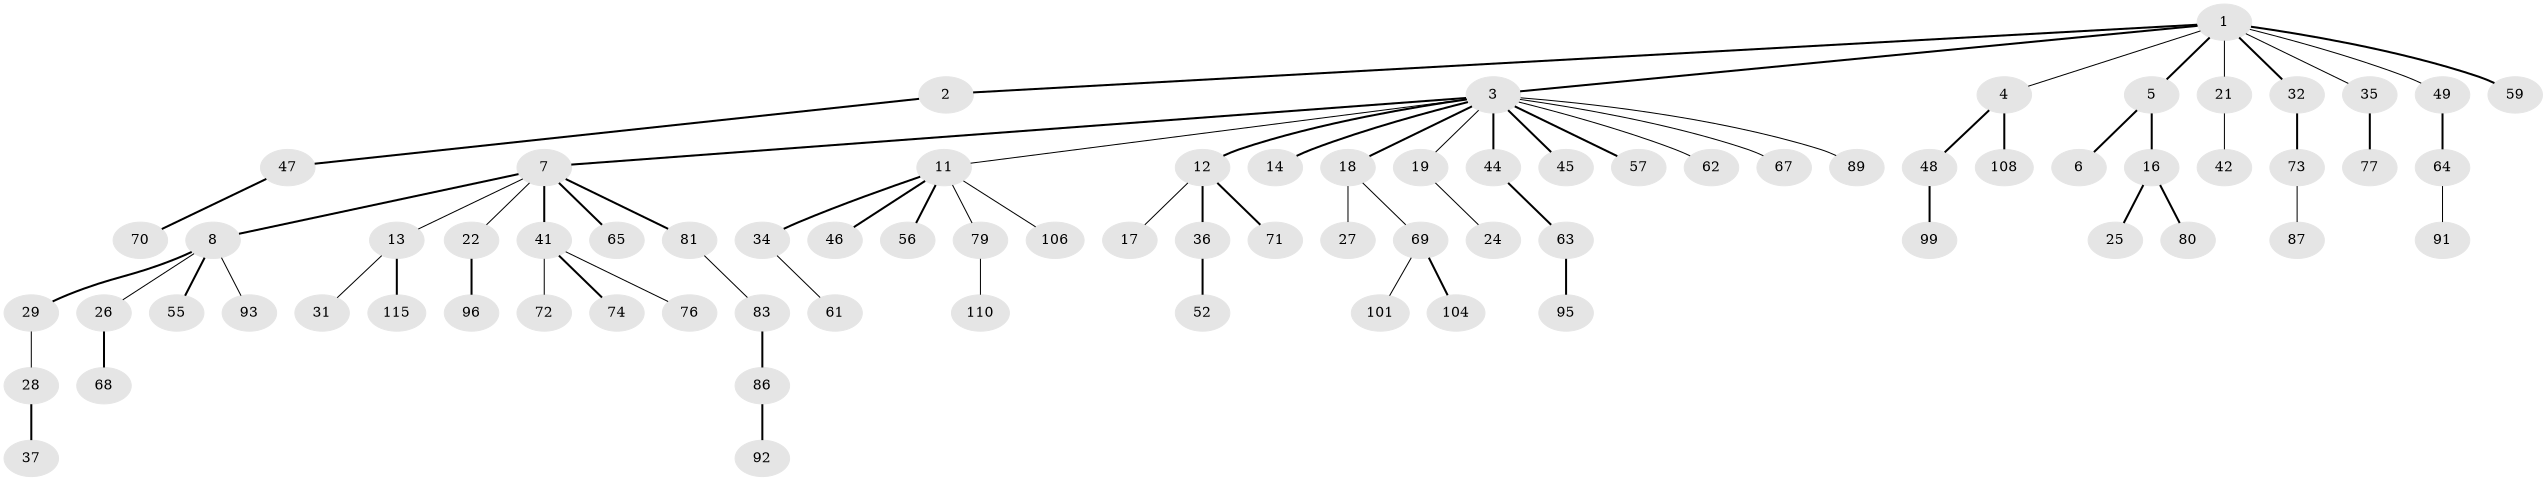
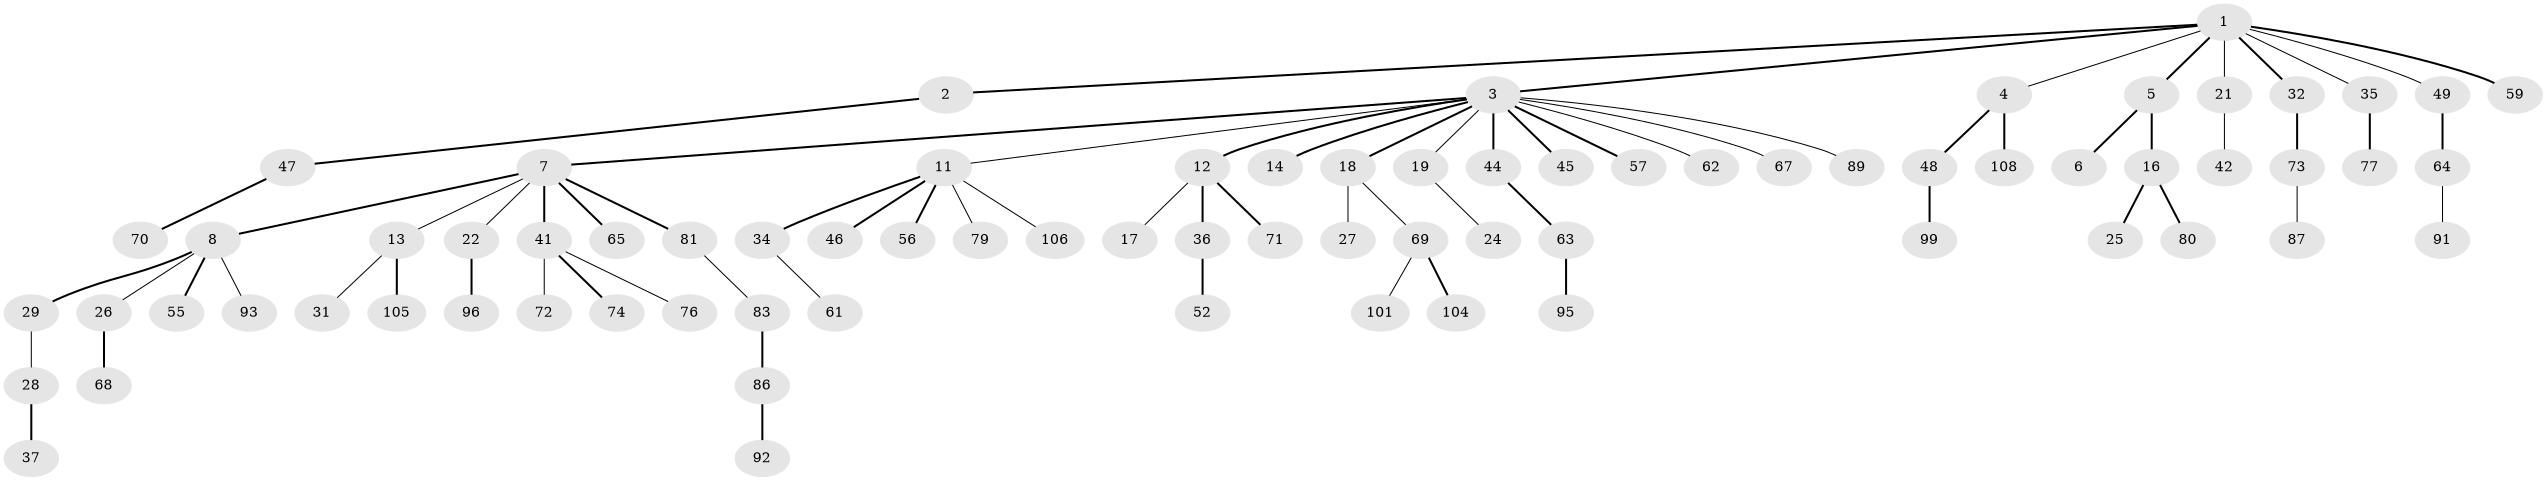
node "115": label "115" -> "105"
node "110": removed
